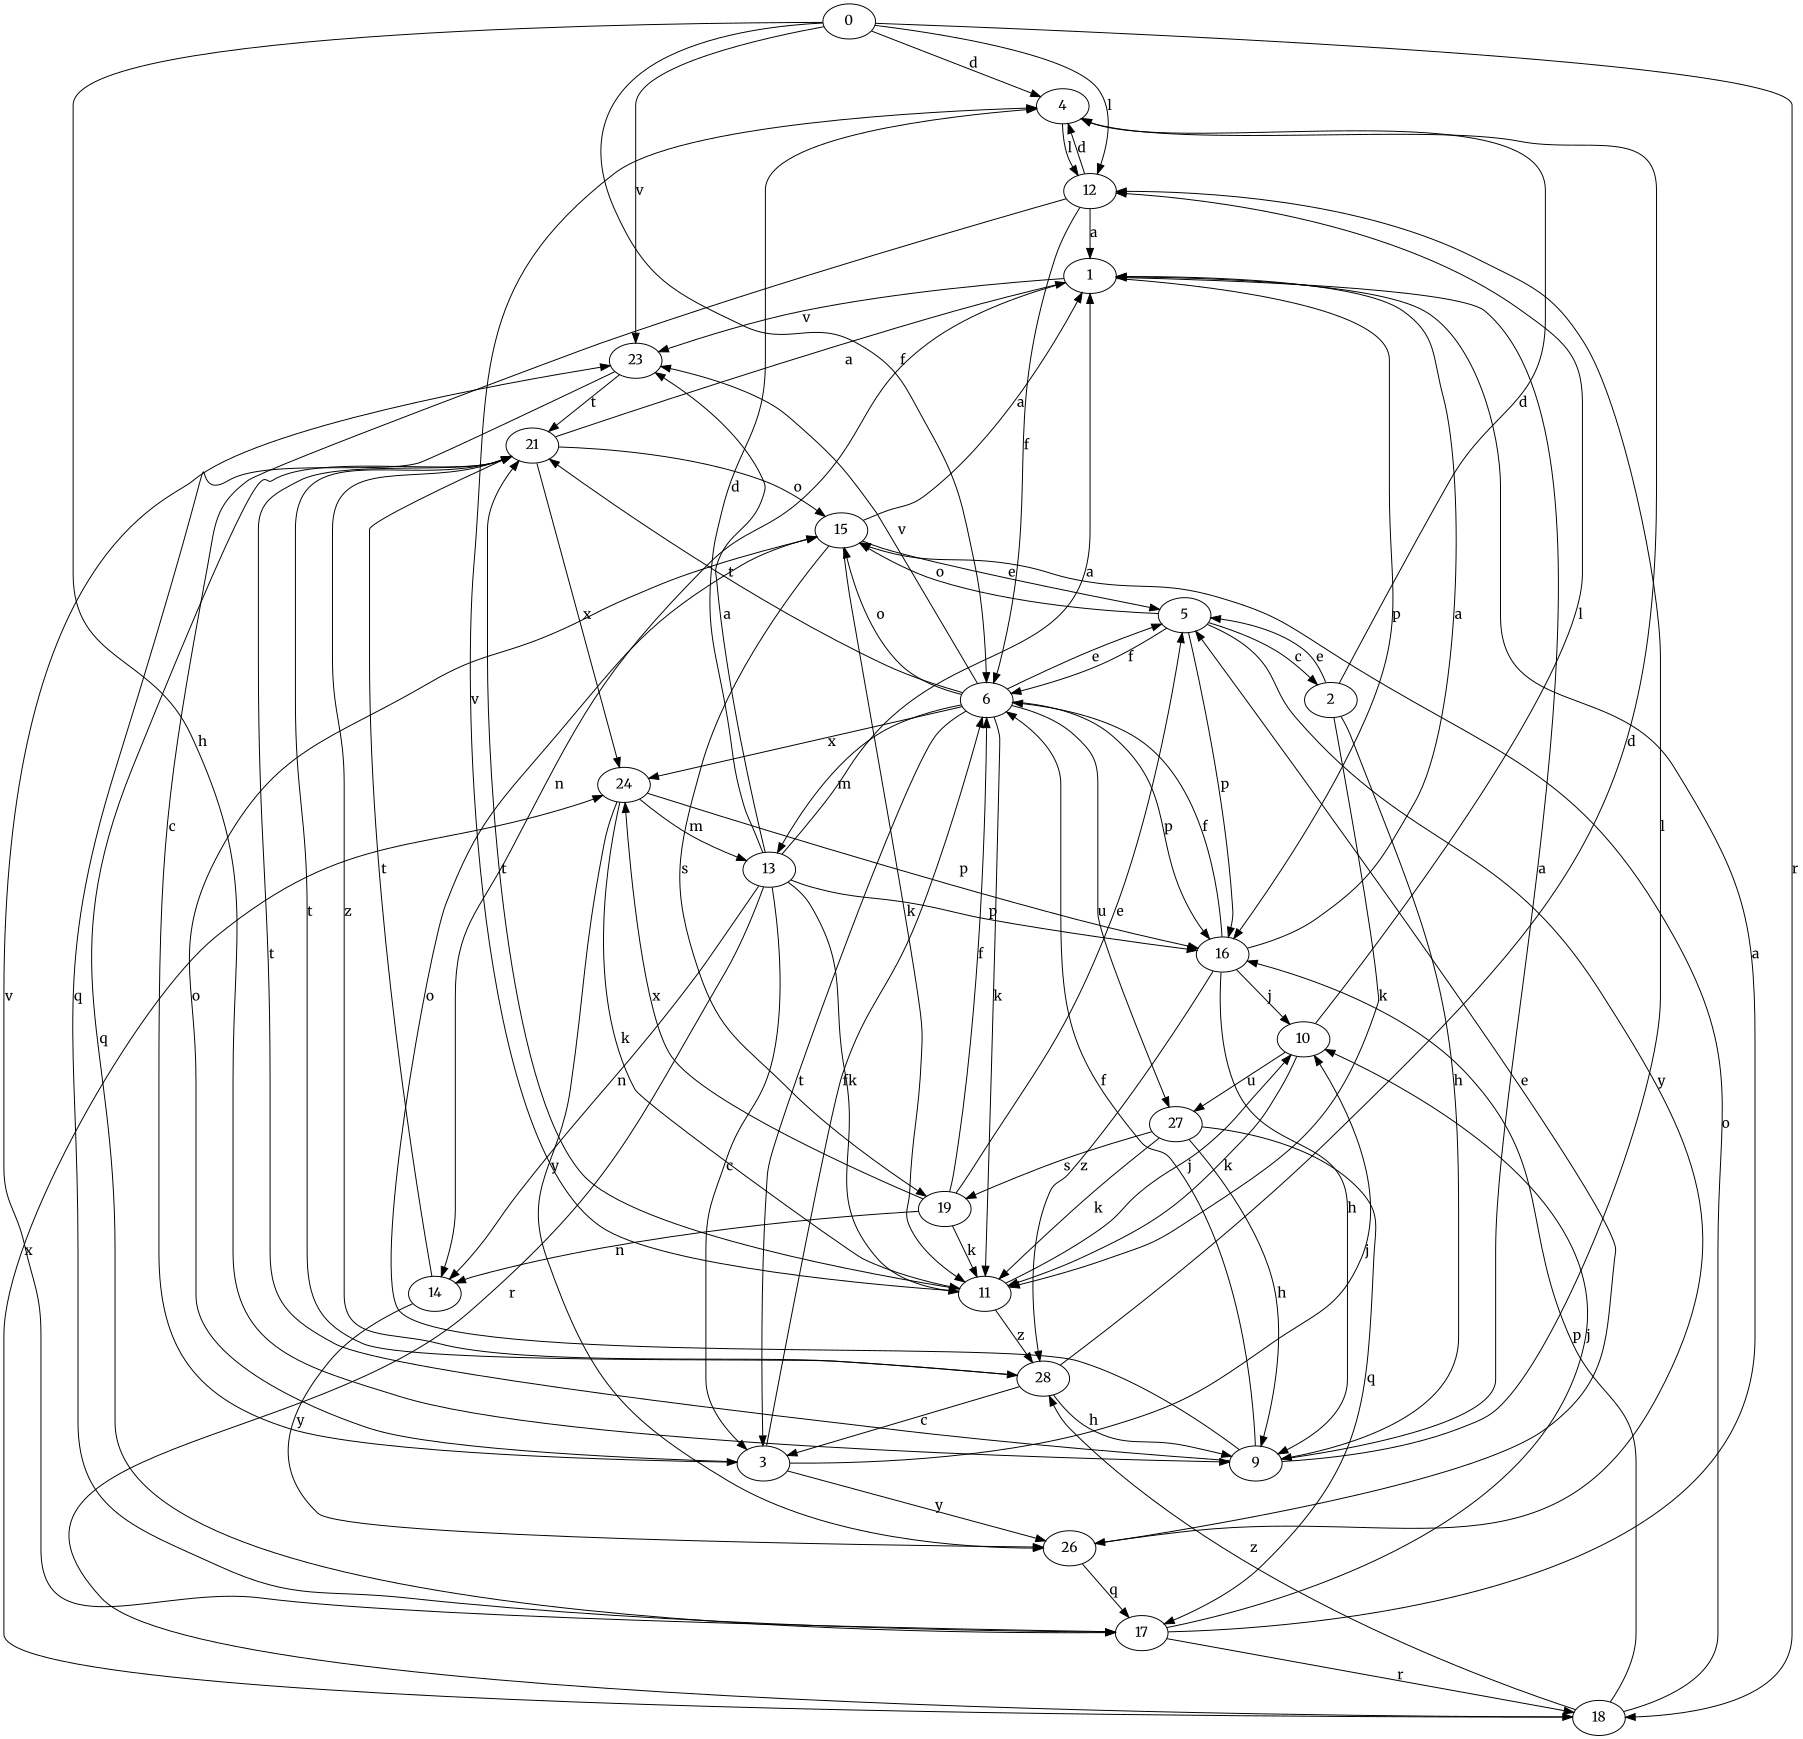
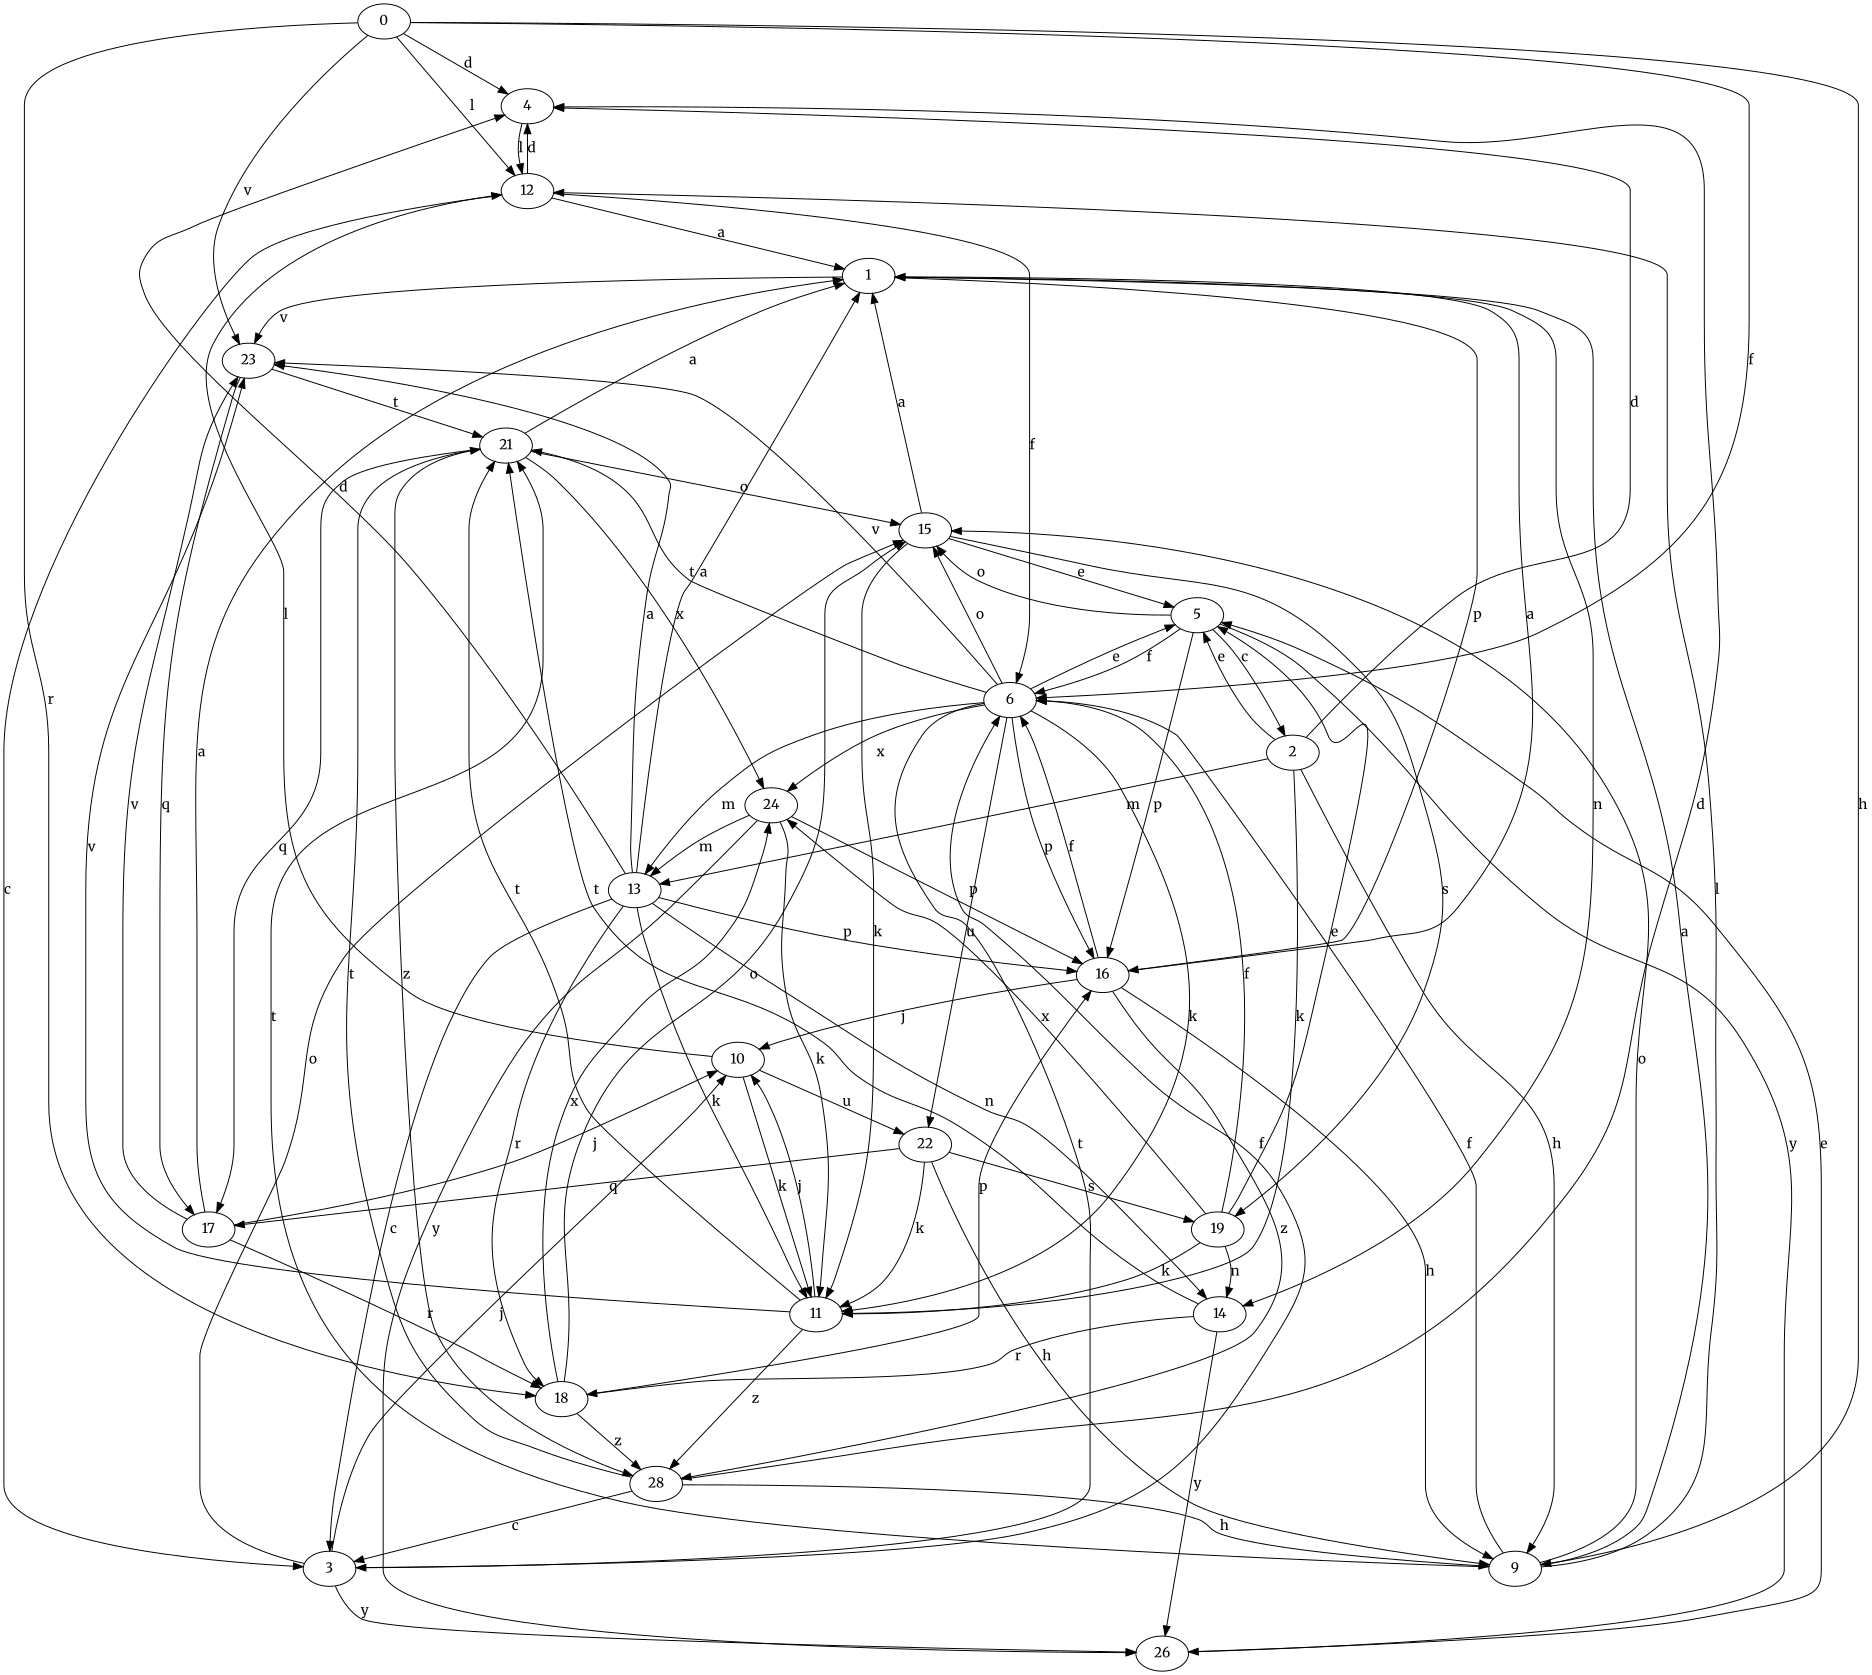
edge "11" -> "4": now "11" -> "23"
edge "2" -> "13": added, label "m"
node "27": label "27" -> "22"
edge "14" -> "18": added, label "r"
edge "26" -> "17": removed, label "q"
